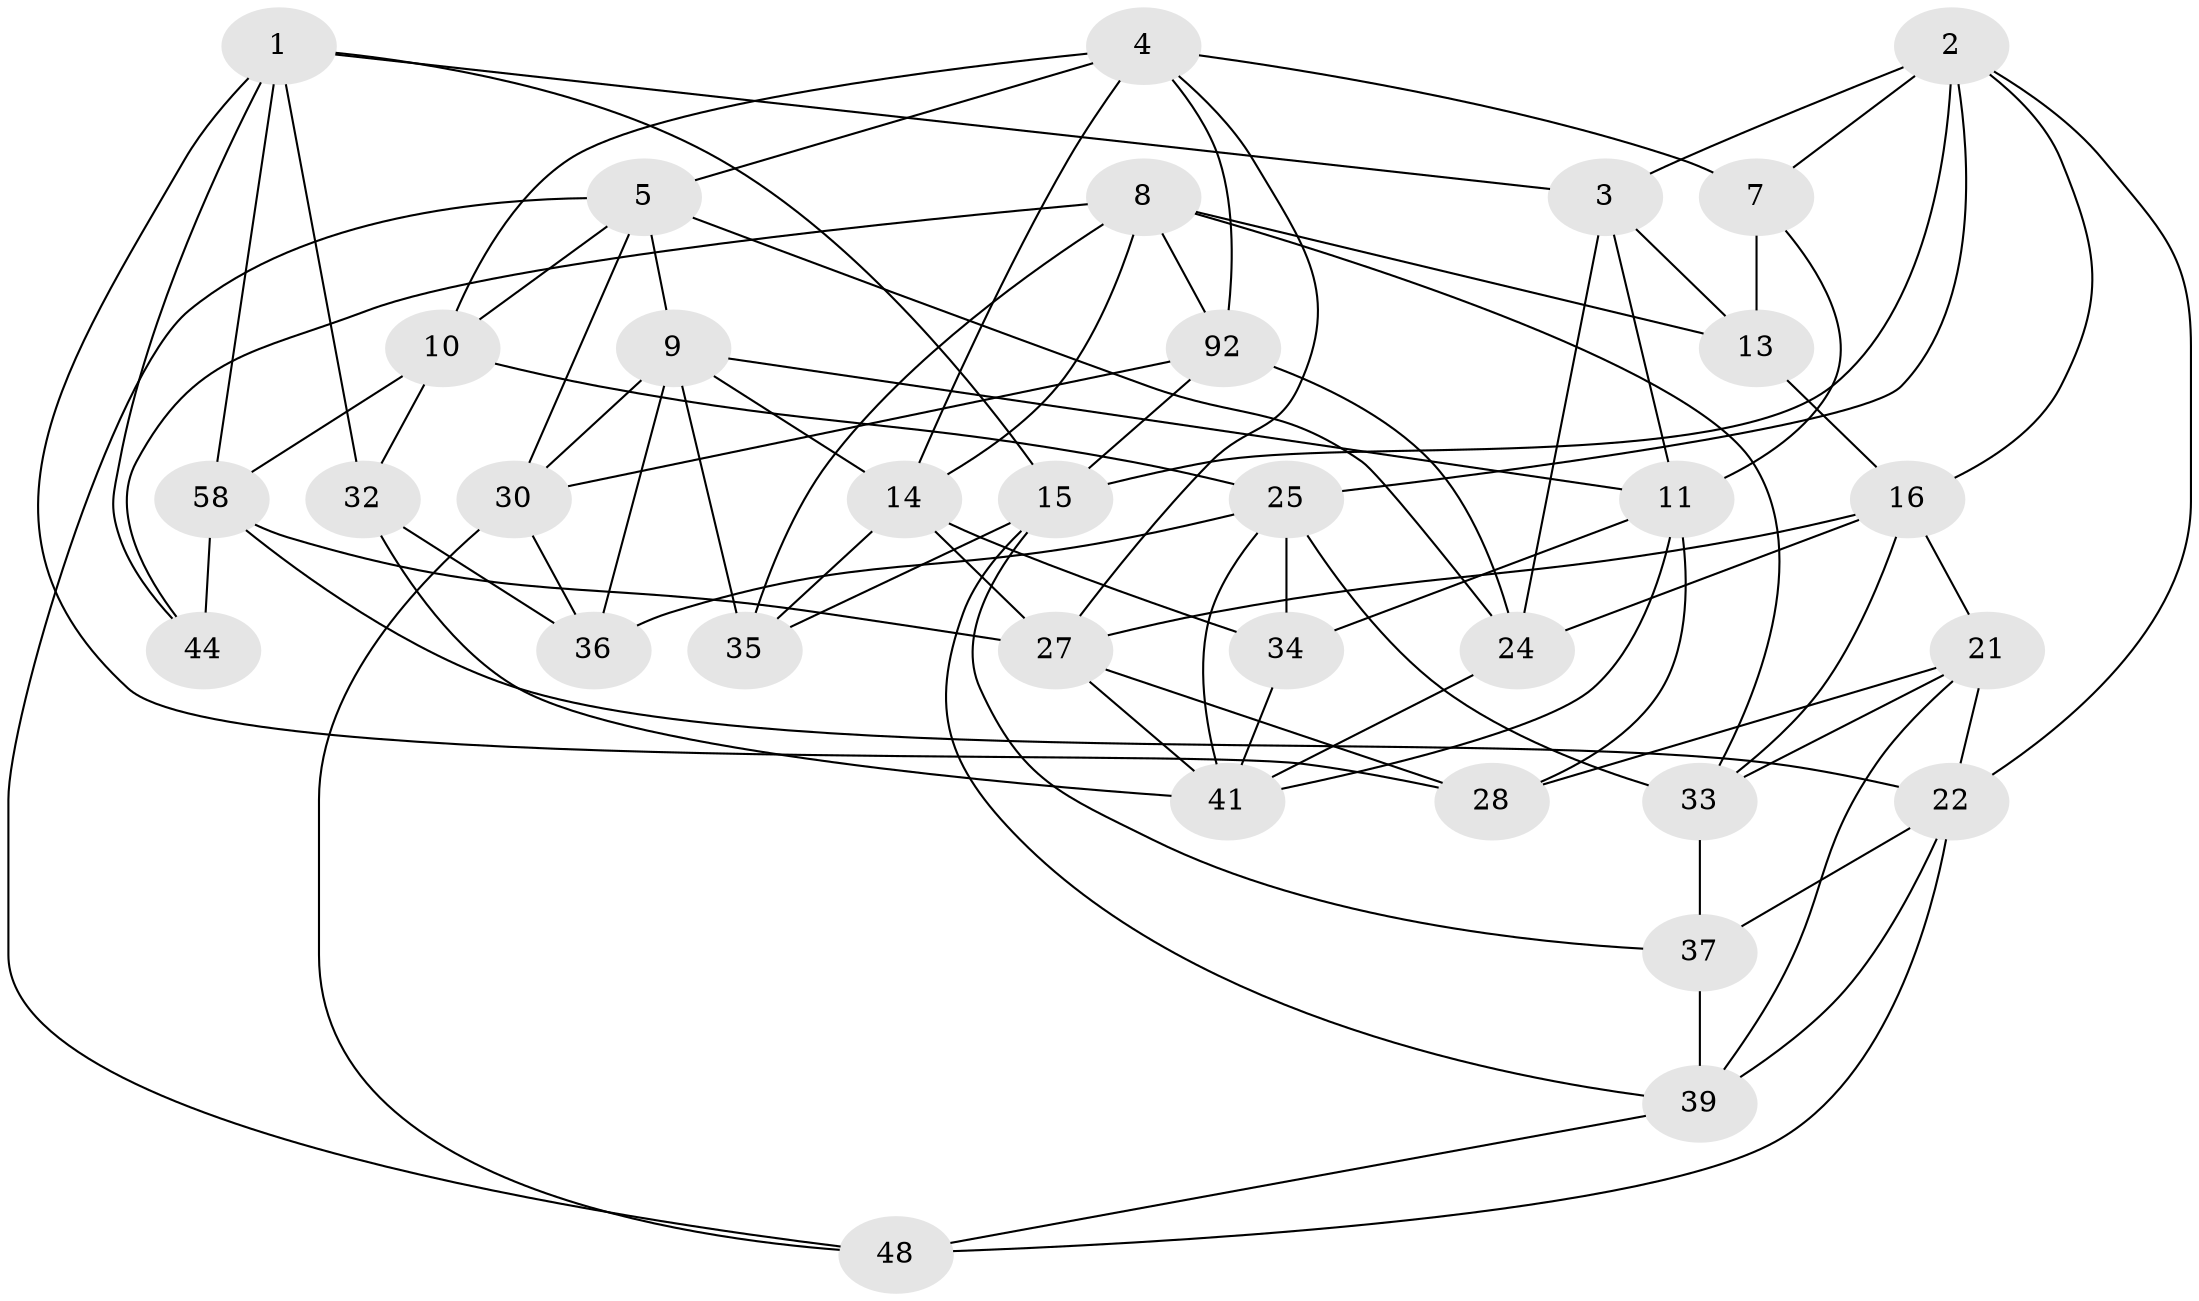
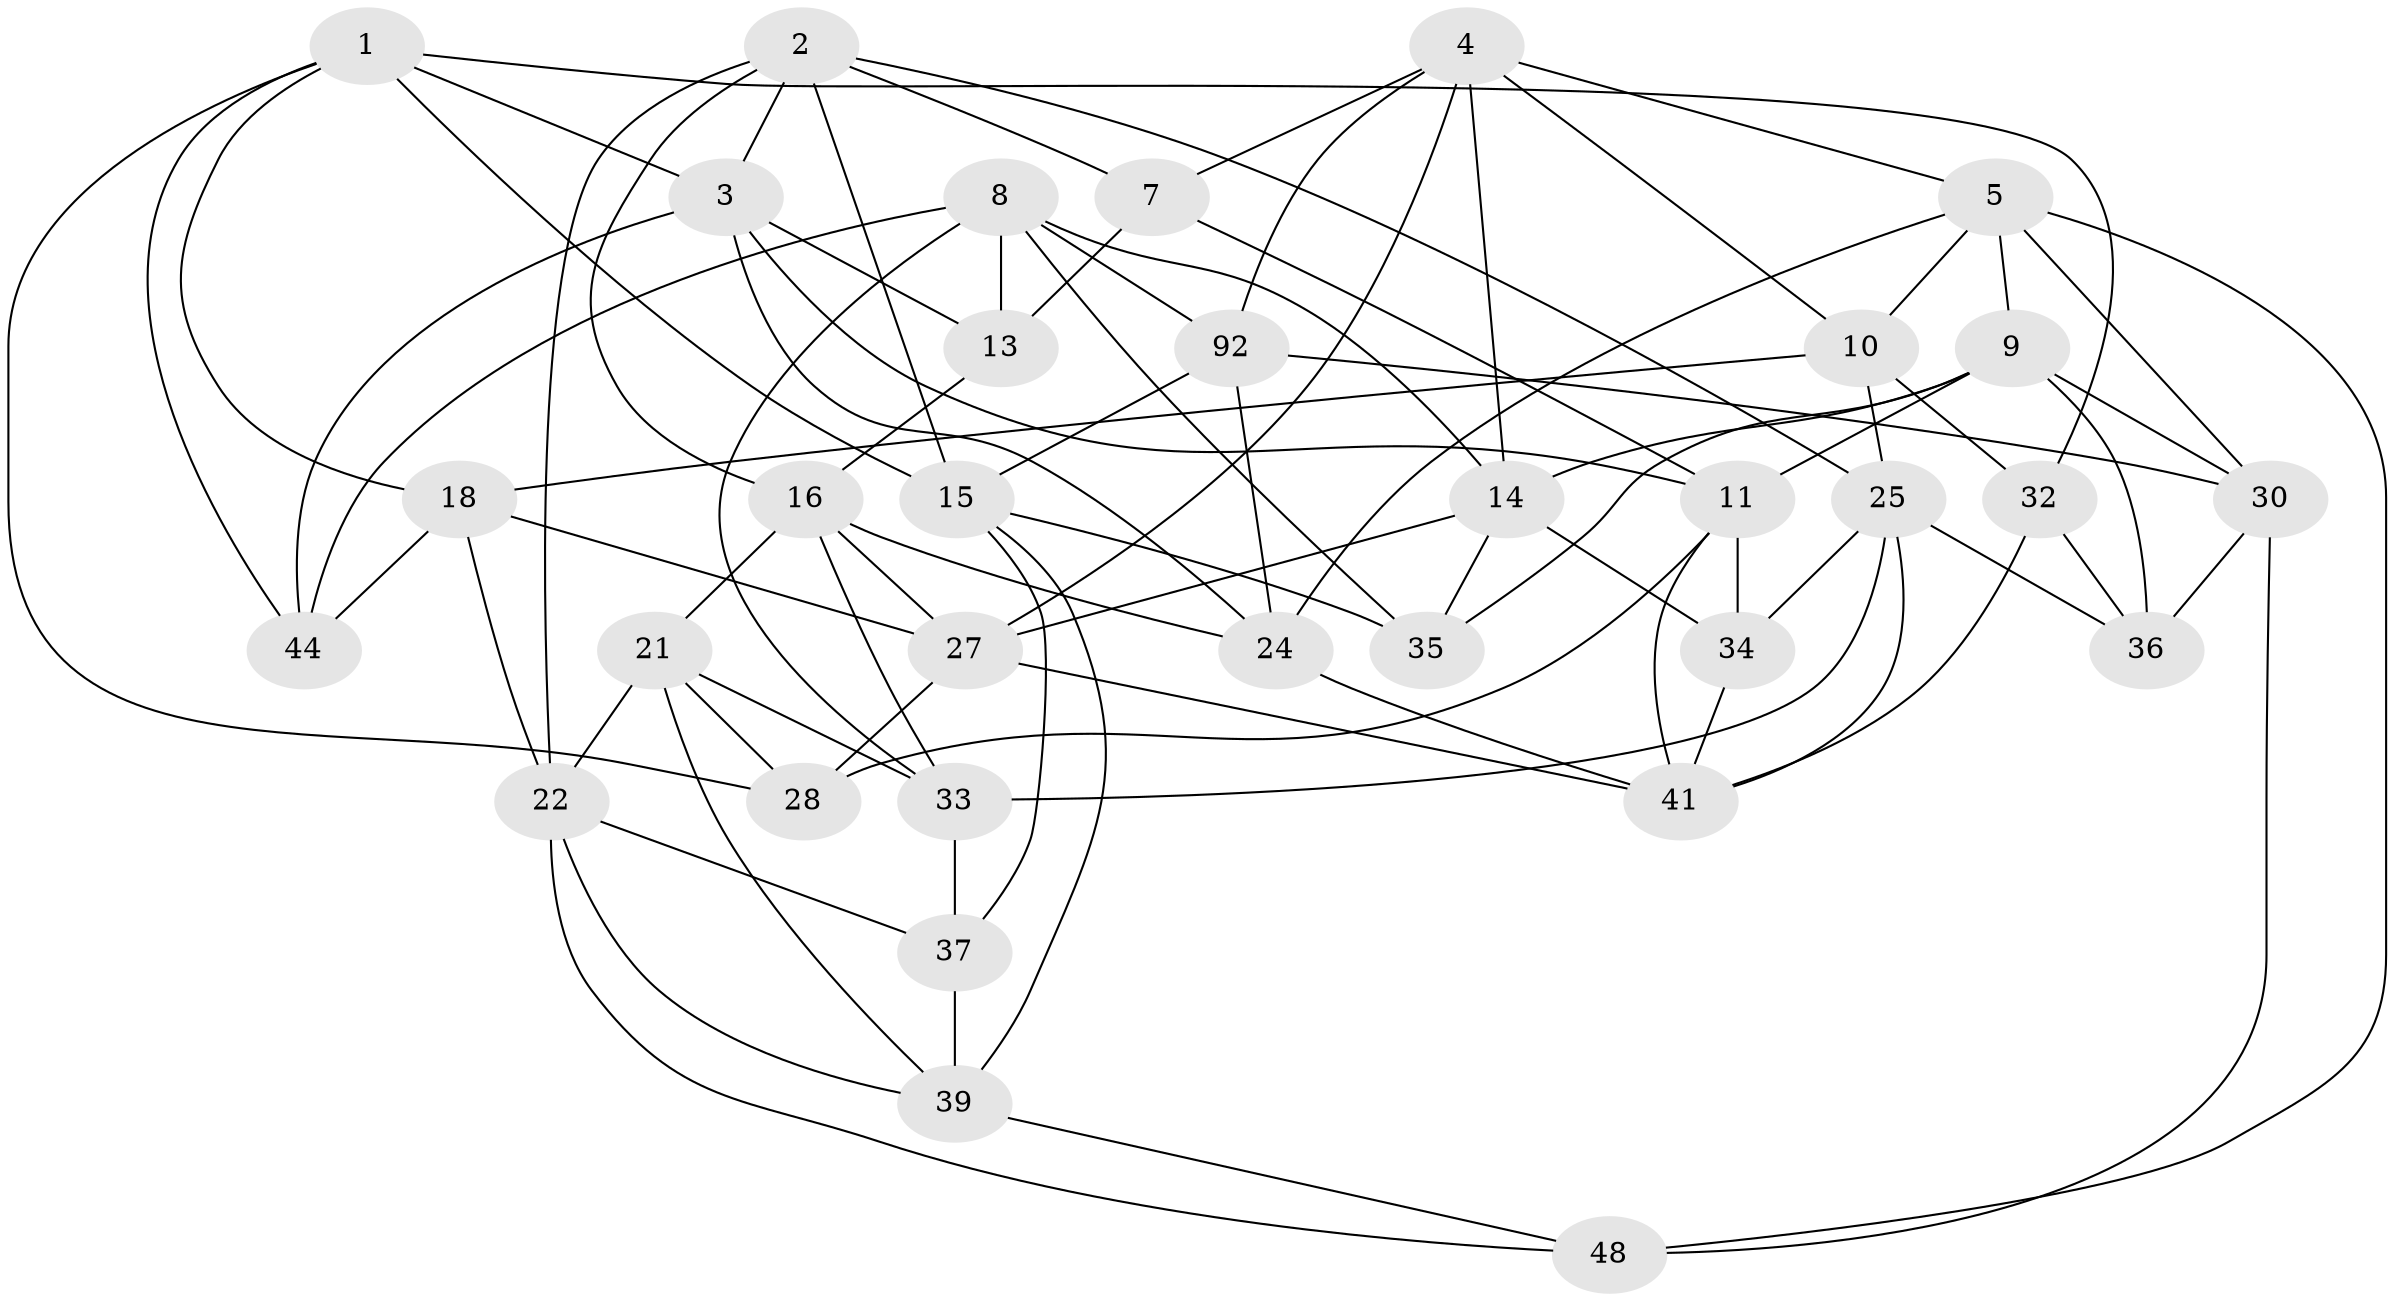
edge "3" -- "44": added
node "58": label "58" -> "18"
